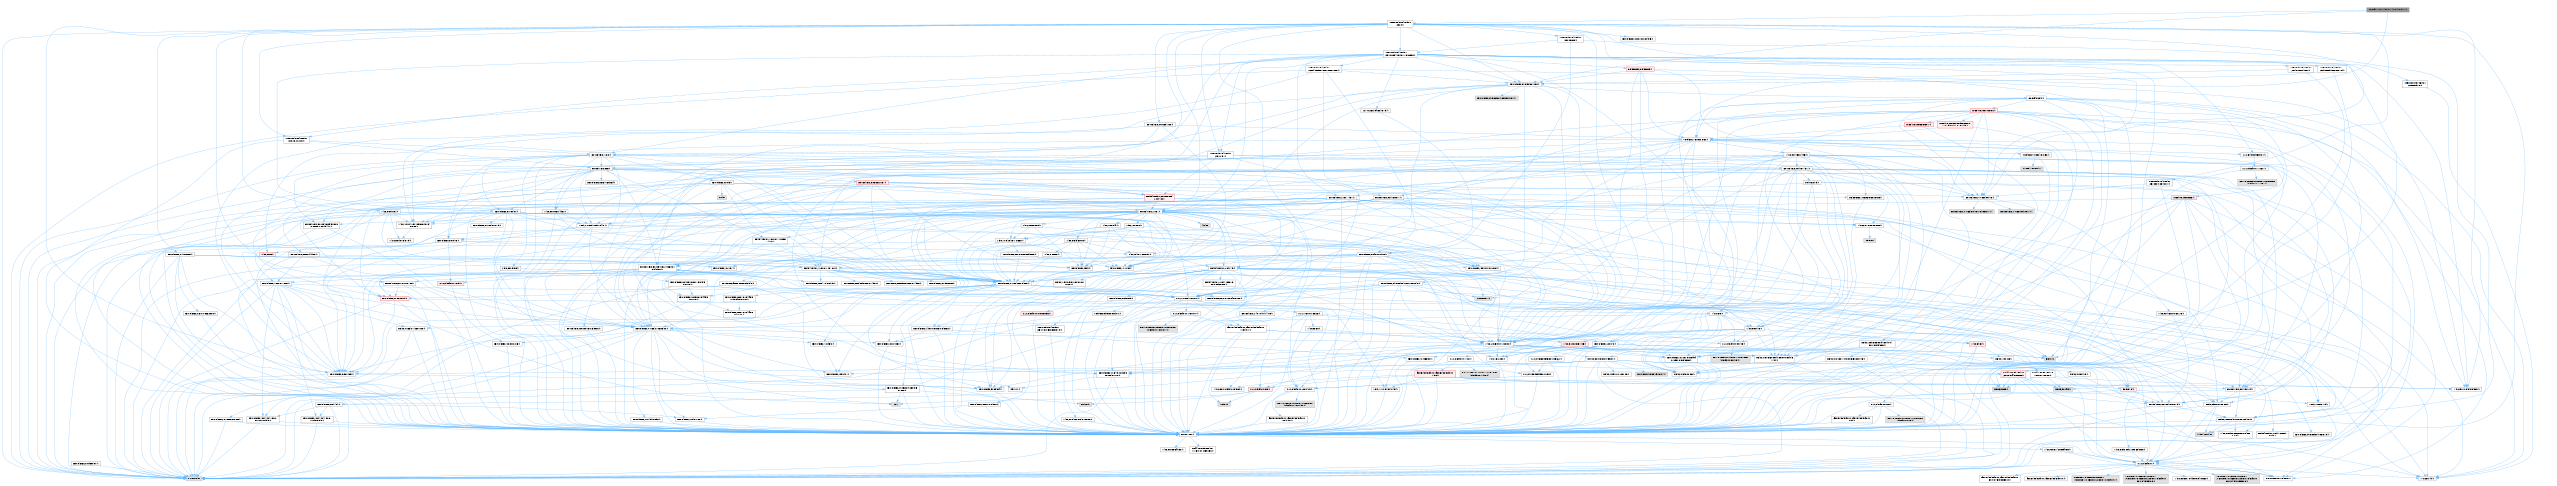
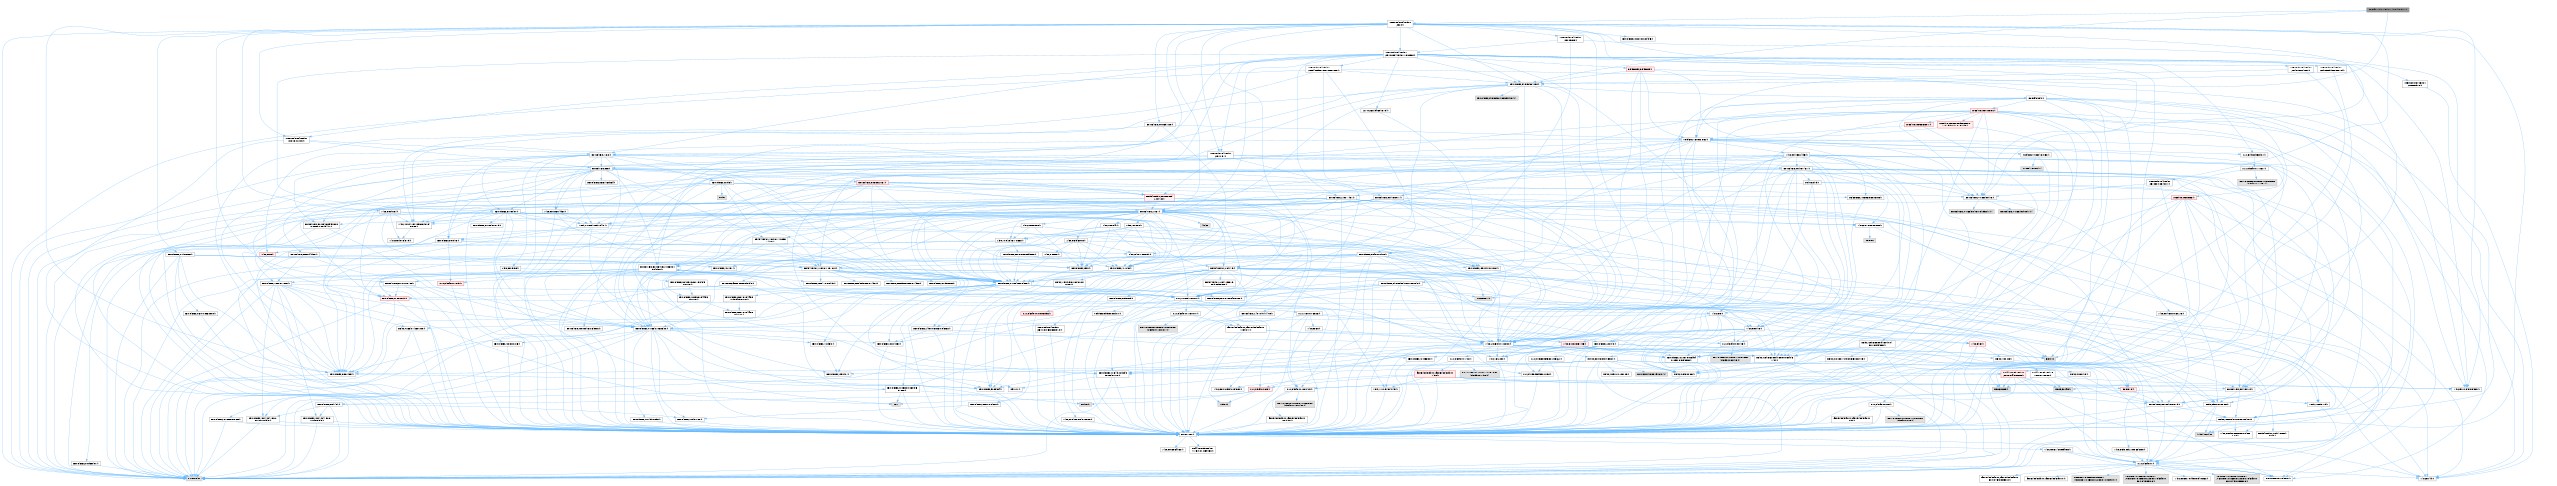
edge "Algo/Impl/BinaryHeap.h" -> "Templates/LosesQualifiers FromTo.h": now "Algo/Impl/BinaryHeap.h" -> "Templates/Projection.h"
node "Templates/SharedPointerFwd.h": removed
